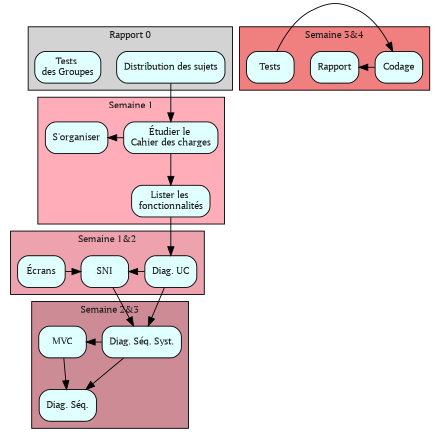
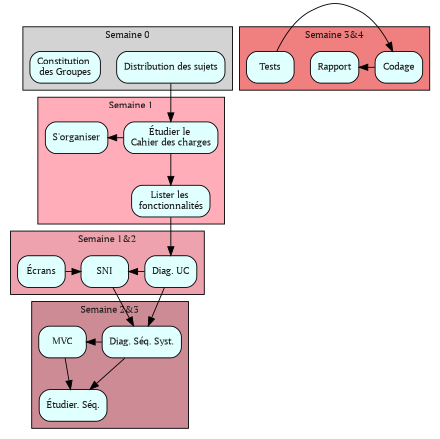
cluster "Rapport 0": label "Rapport 0" -> "Semaine 0"
node "Tests des Groupes": label "Tests des Groupes" -> "Constitution des Groupes"
node "Diag. Séq.": label "Diag. Séq." -> "Étudier. Séq."
